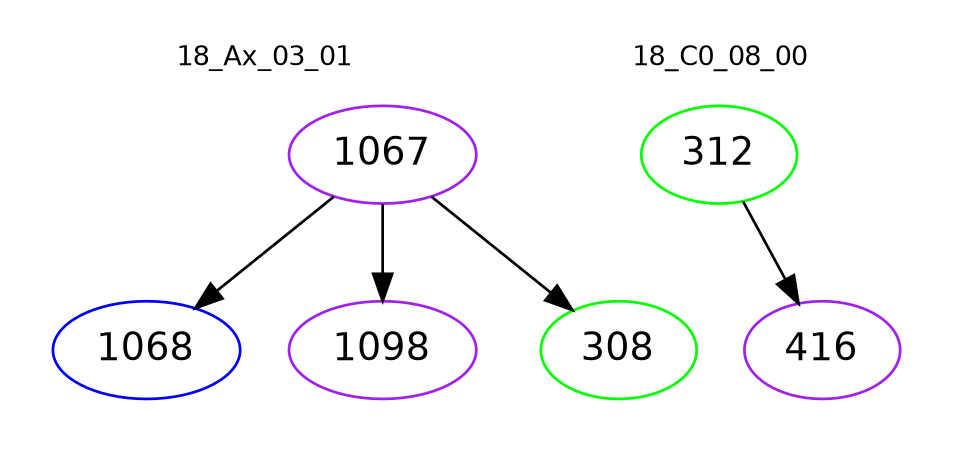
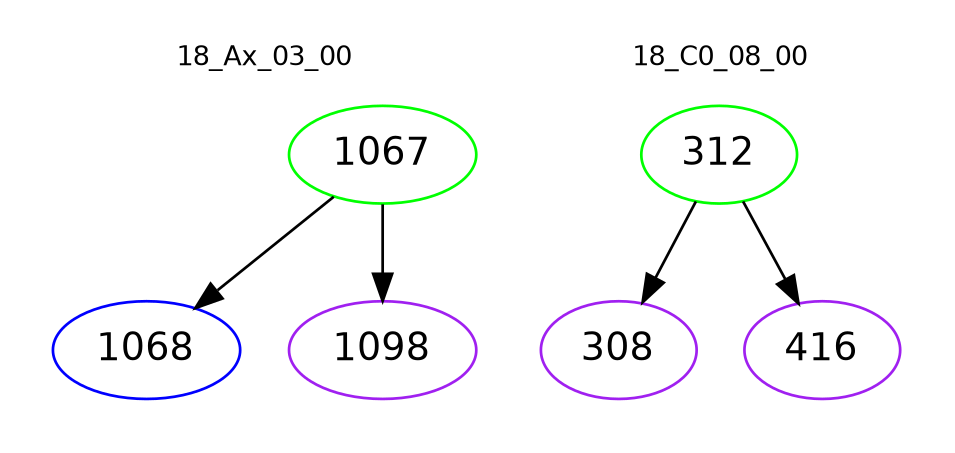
cluster "18_Ax_03_01": label "18_Ax_03_01" -> "18_Ax_03_00"
node "1067": color purple -> green
edge "1067" -> "308": now "312" -> "308"
node "308": color green -> purple
